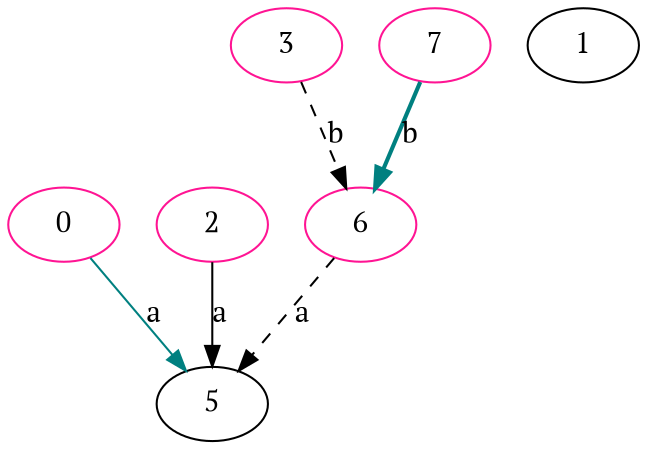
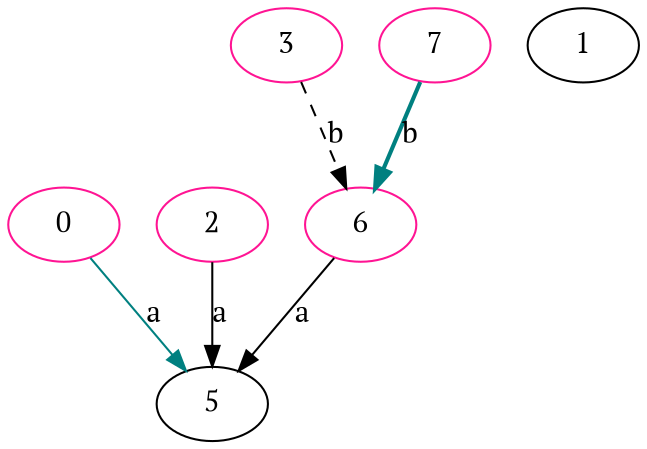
edge "6" -> "5": style dashed -> solid
